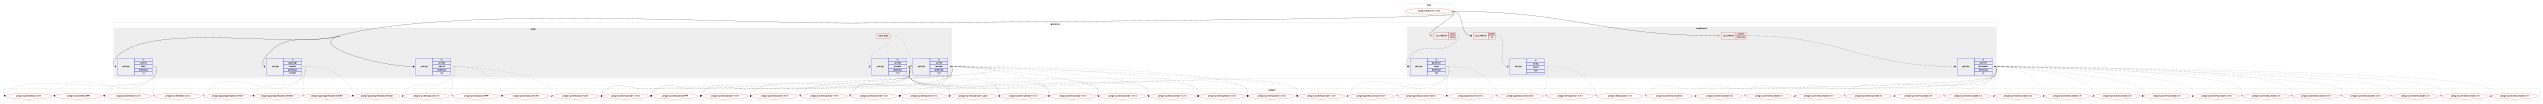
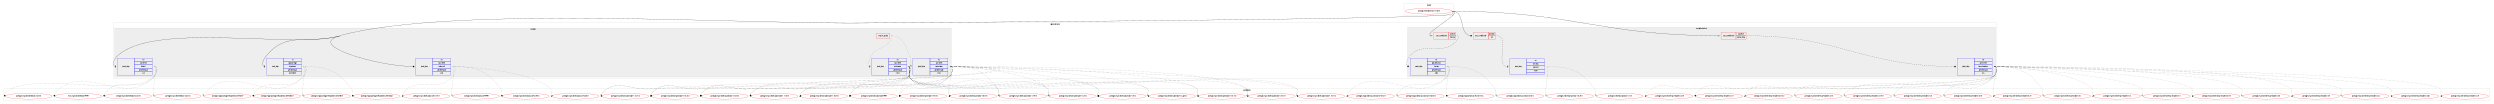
node "portage://sys-devel/libtool-9999": label "portage://sys-devel/libtool-9999" -> "frox://sys-devel/libtool-9999"
node "portage://sys-kernel/linux-headers-4.14-r1": removed
